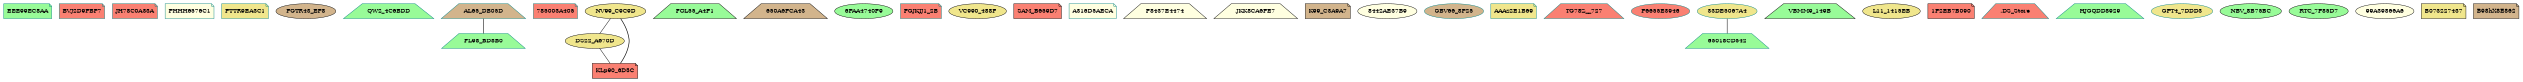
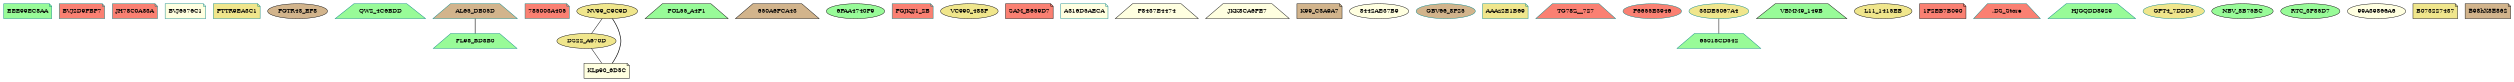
node "FHHH6576C1": label "FHHH6576C1" -> "BVJ6576C1"
node "RTC_7F85D7": label "RTC_7F85D7" -> "RTC_3F85D7"
node "KLp90_6D5C": fillcolor salmon -> lightyellow
